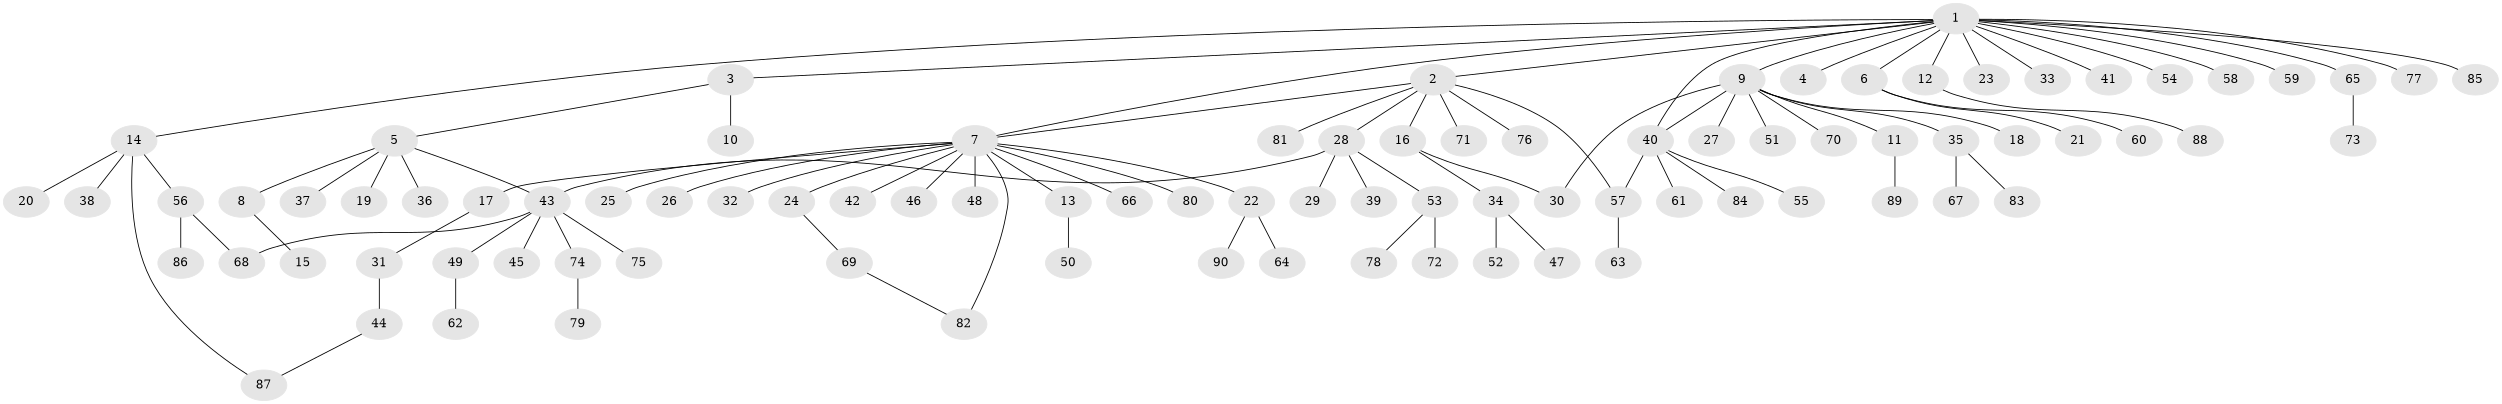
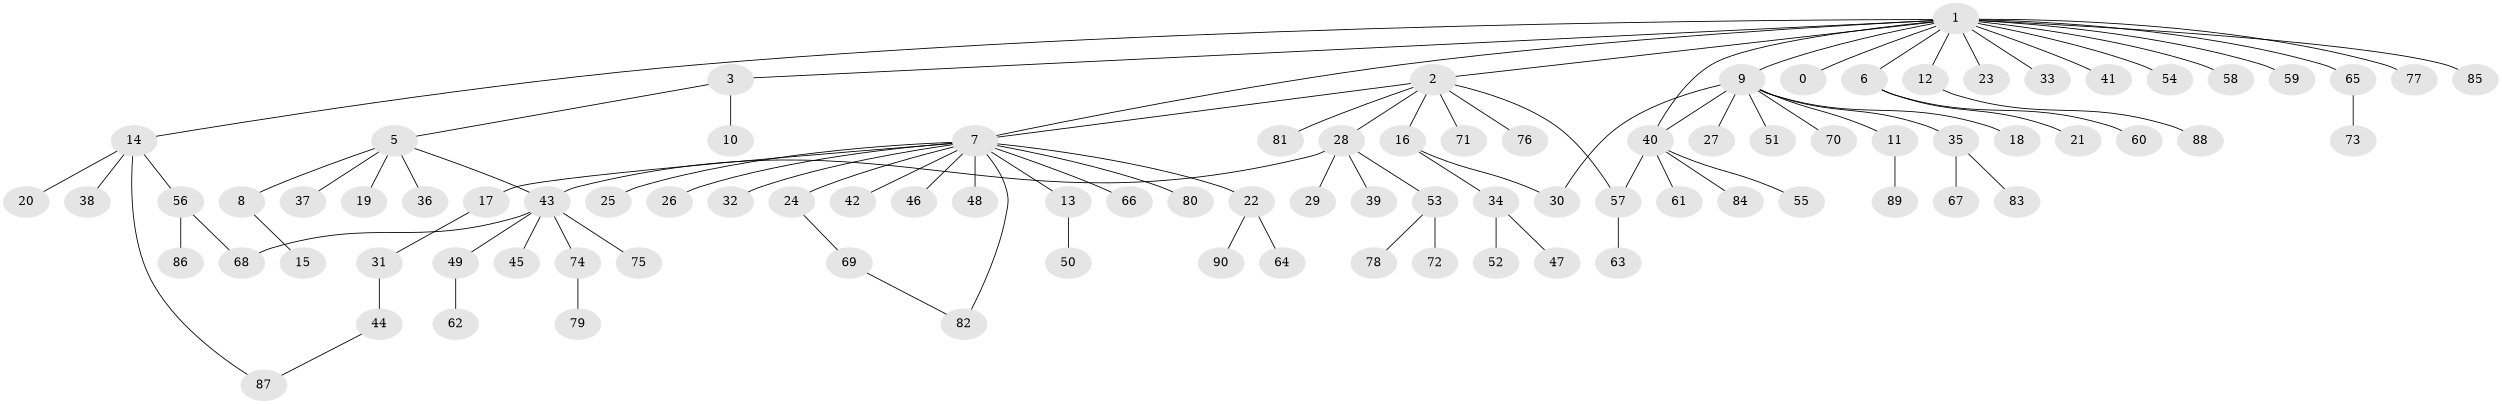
node "4": label "4" -> "0"
